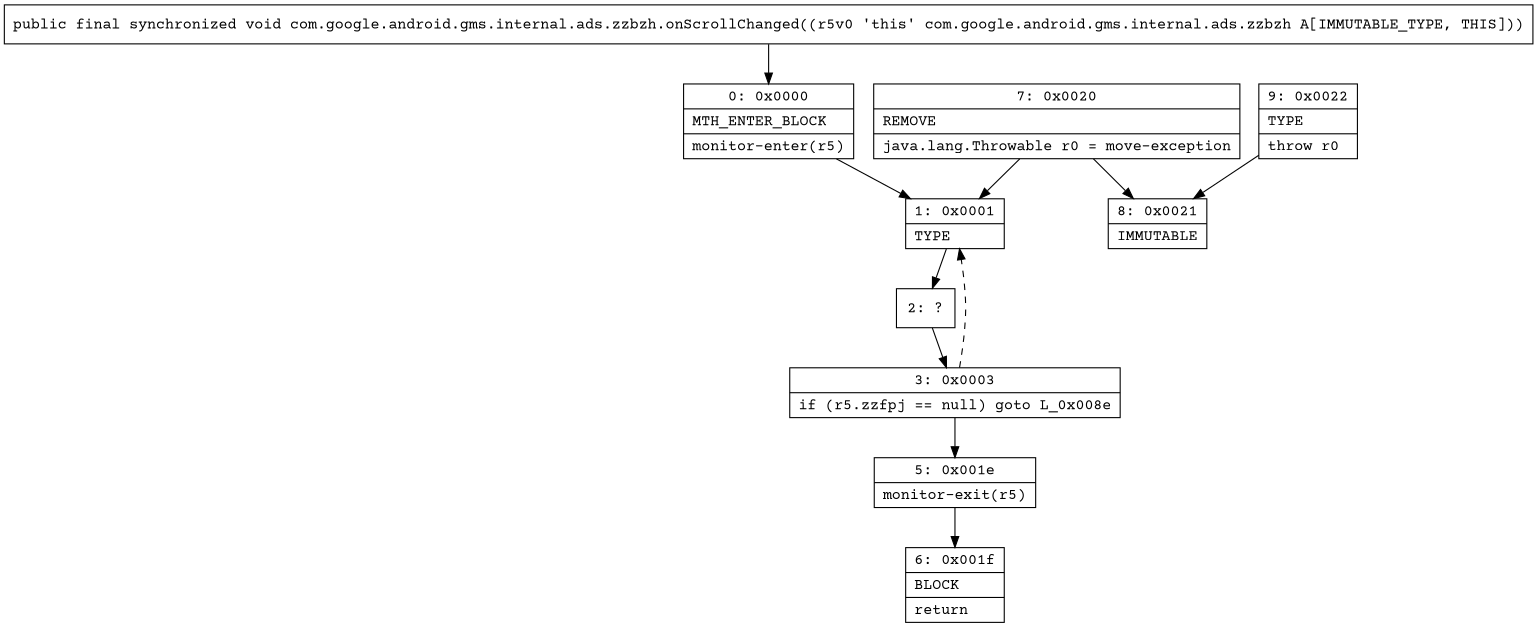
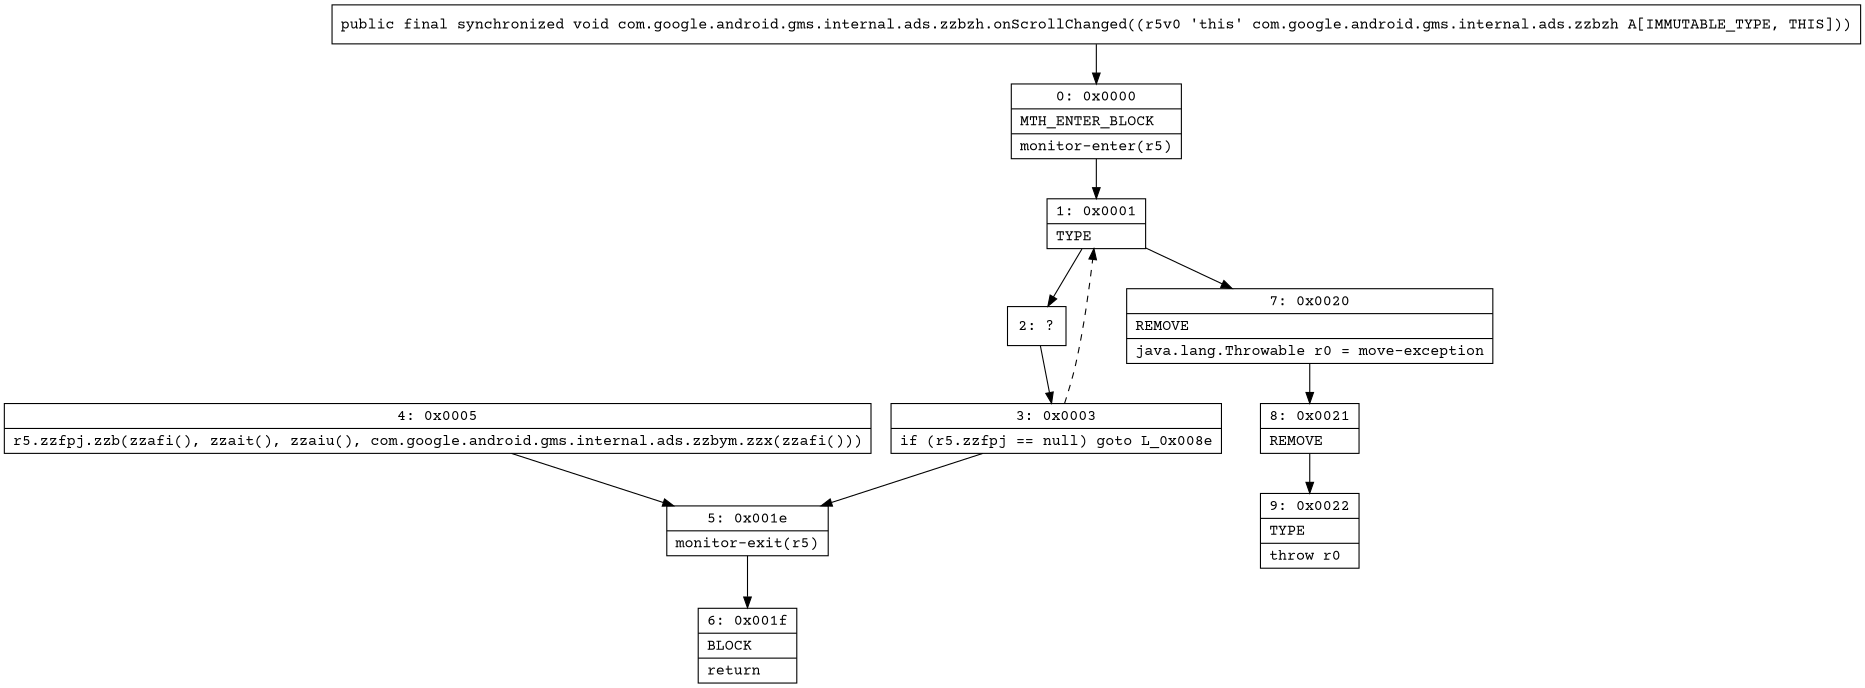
edge "9: 0x0022" -> "8: 0x0021": reversed
edge "7: 0x0020" -> "1: 0x0001": reversed
node "8: 0x0021": text "IMMUTABLE" -> "REMOVE"
node "4: 0x0005": added
